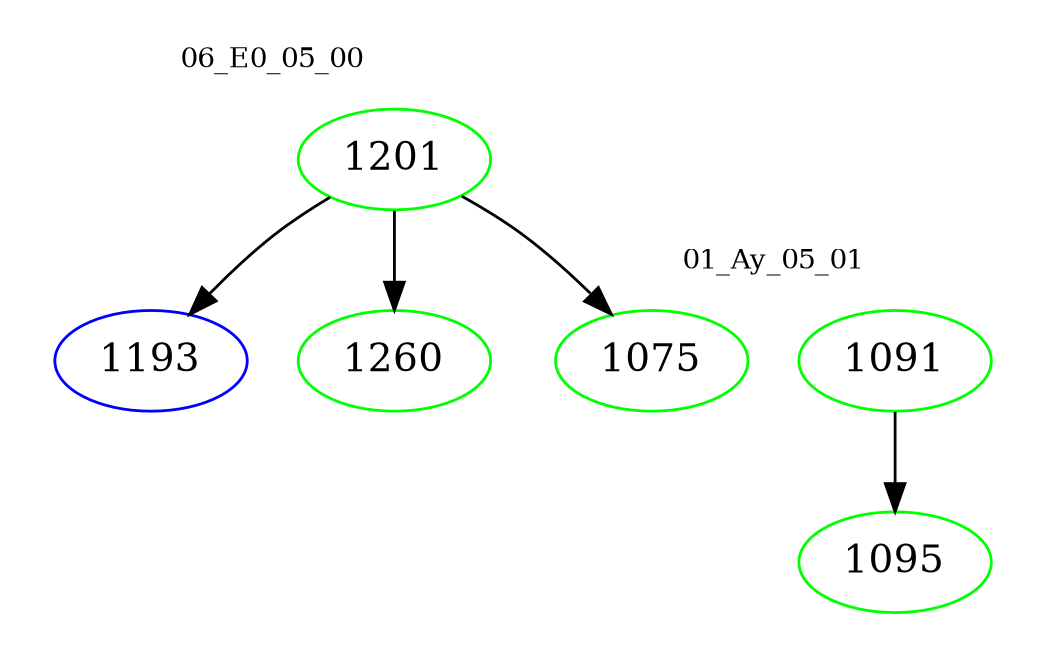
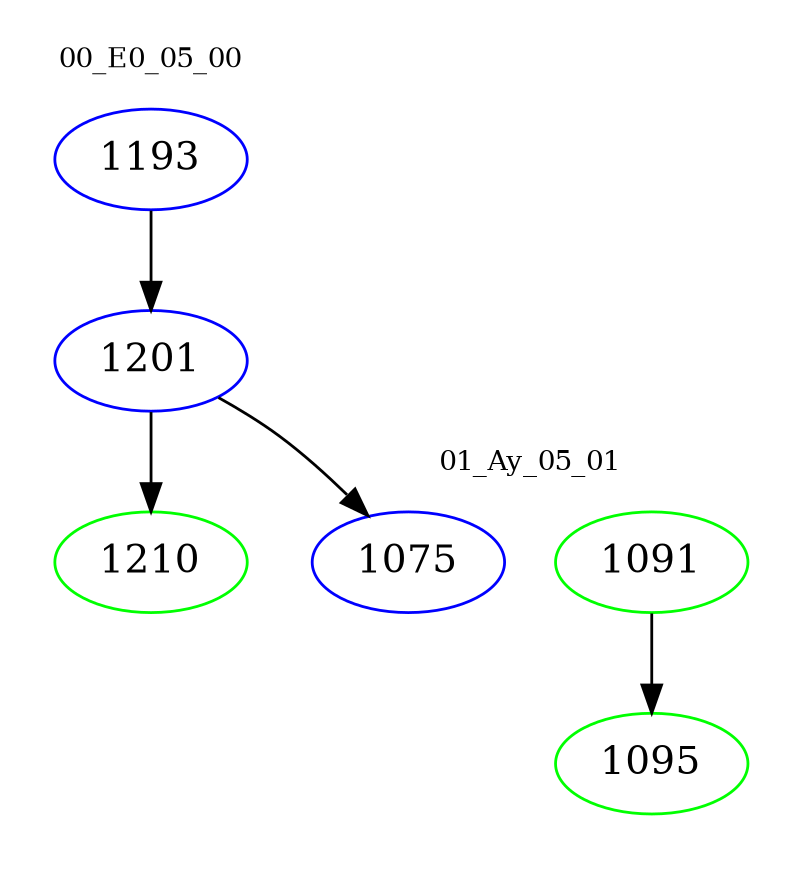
cluster "06_E0_05_00": label "06_E0_05_00" -> "00_E0_05_00"
node "1201": color green -> blue
edge "1201" -> "1193": reversed
node "1260": label "1260" -> "1210"
node "1075": color green -> blue
